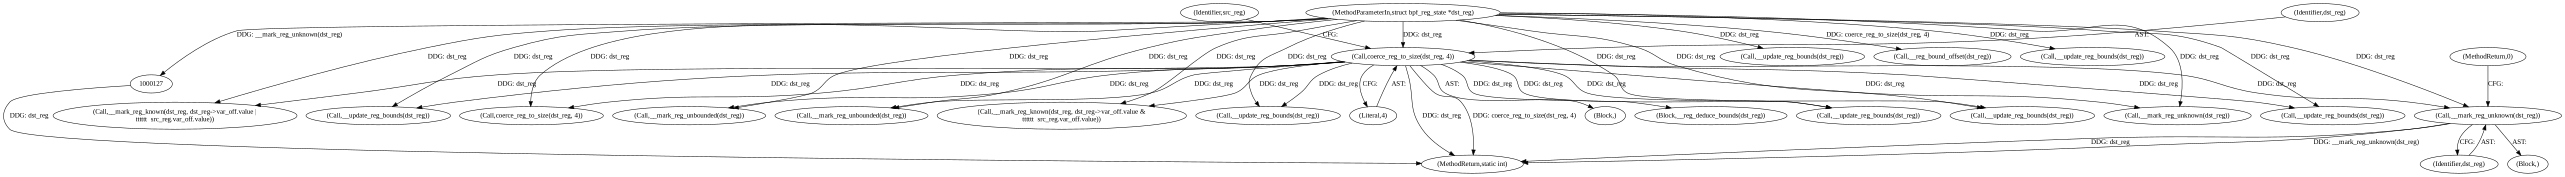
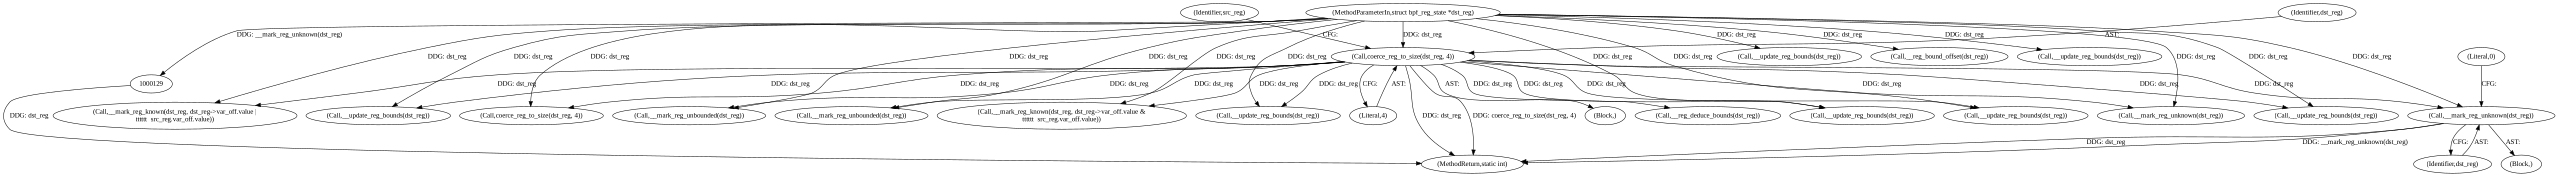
edge "(MethodParameterIn,struct bpf_reg_state *dst_reg)" -> "(Call,__reg_bound_offset(dst_reg))": label "DDG: coerce_reg_to_size(dst_reg, 4)" -> "DDG: dst_reg"
node "(MethodReturn,0)": label "(MethodReturn,0)" -> "(Literal,0)"
node "1000127": label "1000127" -> "1000129"
node "(Block,__reg_deduce_bounds(dst_reg))": label "(Block,__reg_deduce_bounds(dst_reg))" -> "(Call,__reg_deduce_bounds(dst_reg))"
